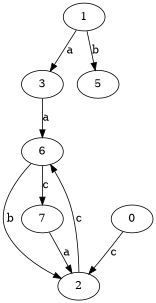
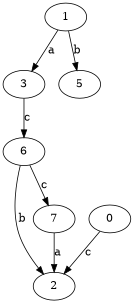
edge "3" -> "6": label "a" -> "c"
edge "2" -> "6": removed, label "c"
